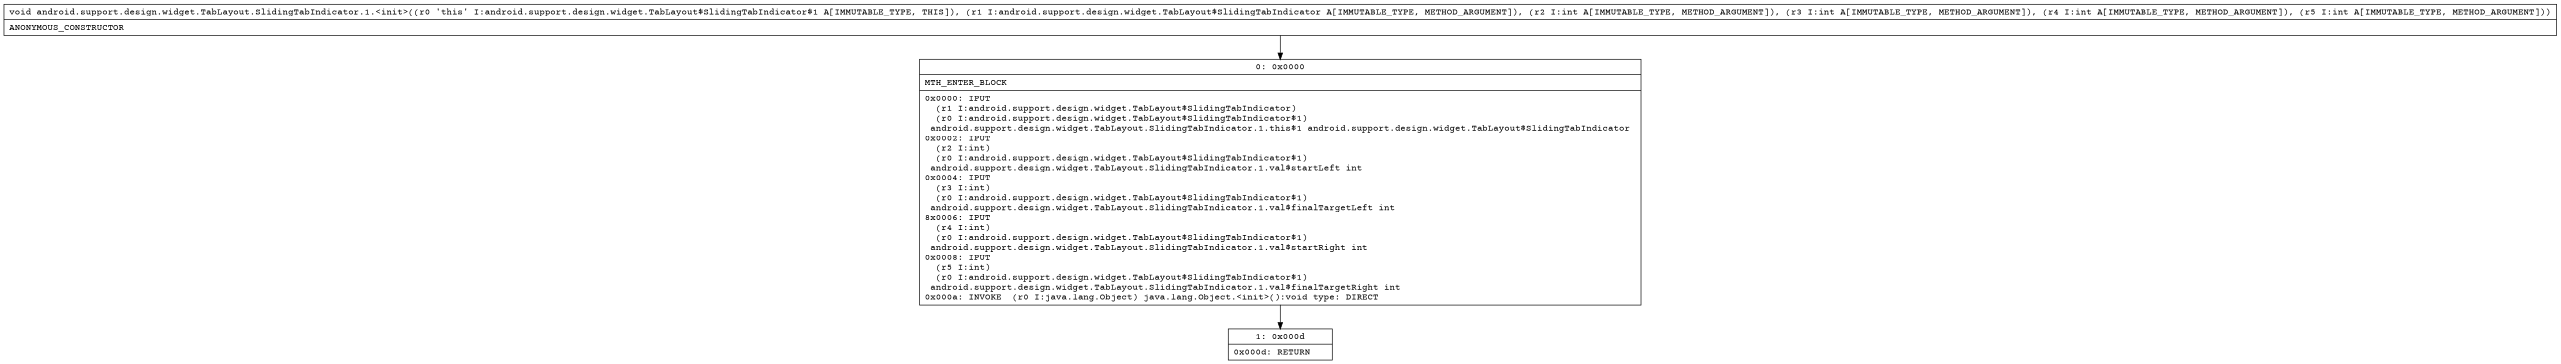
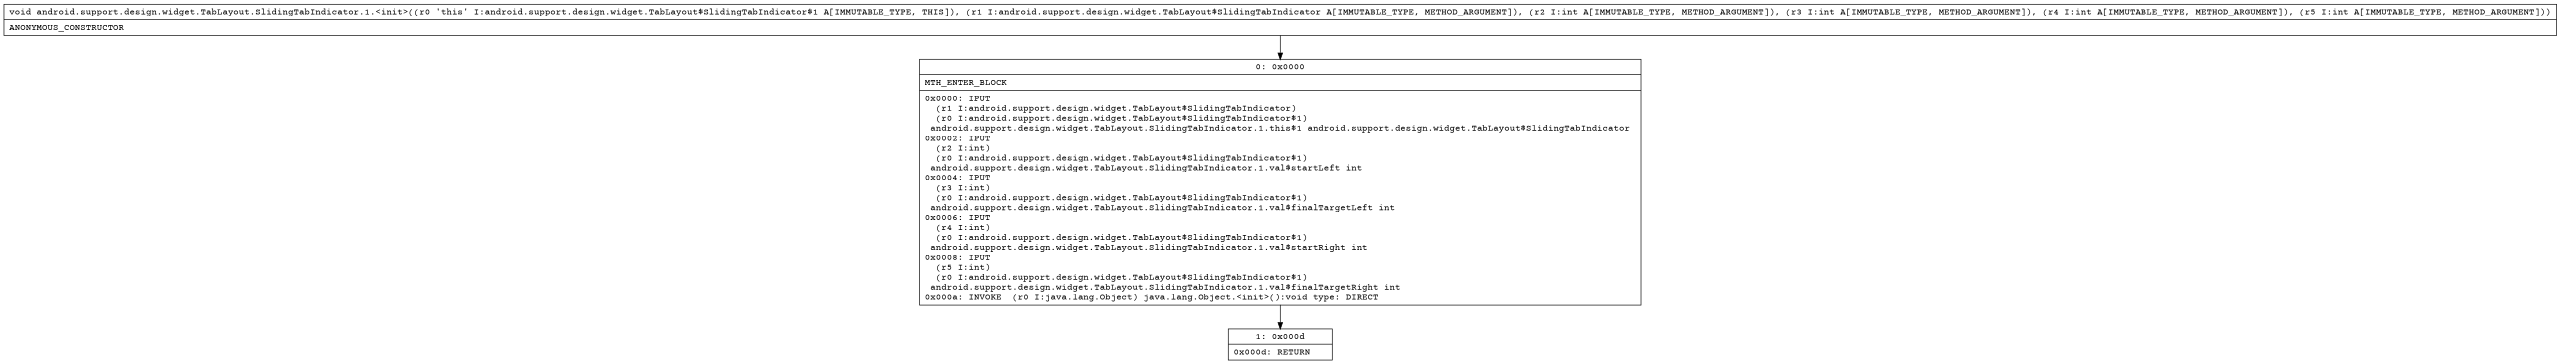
node "0: 0x0000": text "8x0006: IPUT" -> "0x0006: IPUT"
